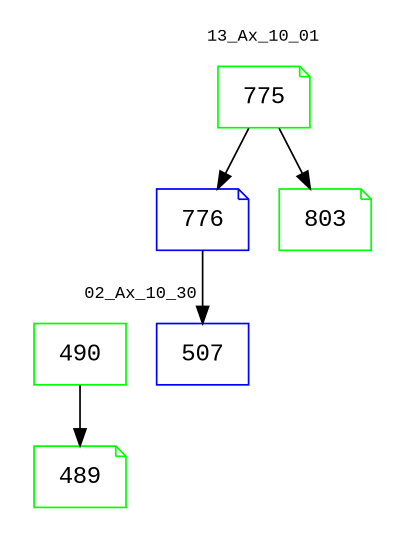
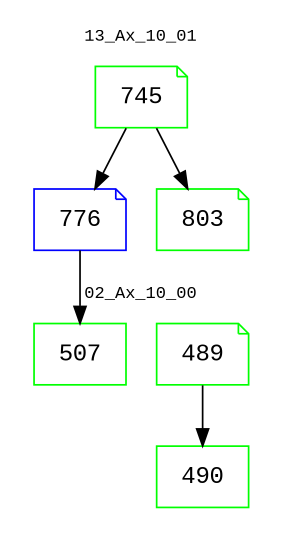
node "775": label "775" -> "745"
cluster "02_Ax_10_30": label "02_Ax_10_30" -> "02_Ax_10_00"
node "507": color blue -> green
edge "490" -> "489": reversed
